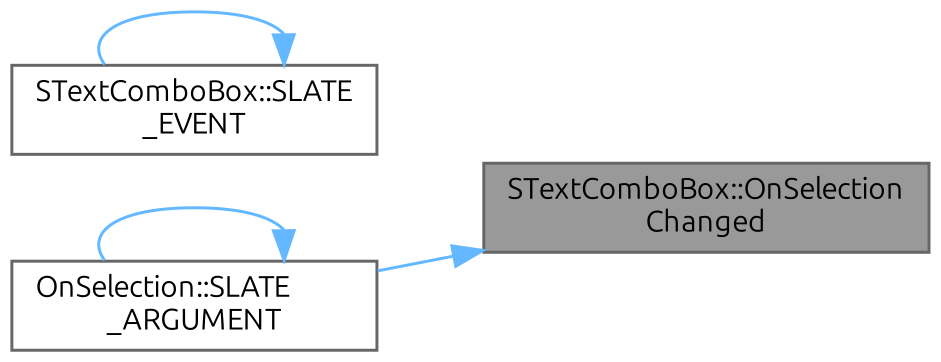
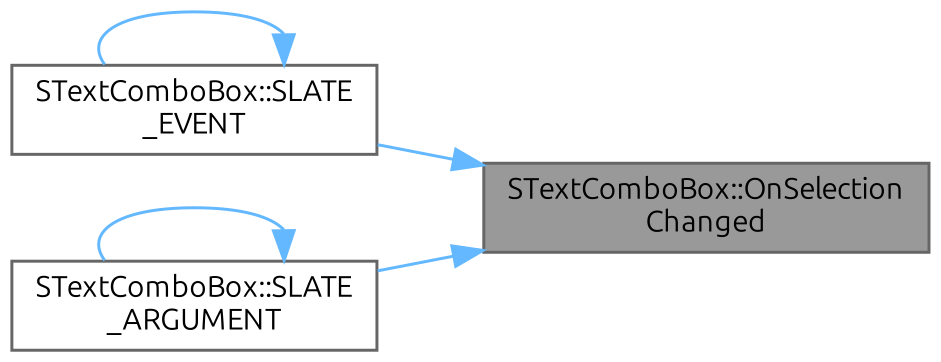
edge "STextComboBox::SLATE _EVENT" -> "STextComboBox::OnSelection Changed": added
node "OnSelection::SLATE _ARGUMENT": label "OnSelection::SLATE _ARGUMENT" -> "STextComboBox::SLATE _ARGUMENT"
